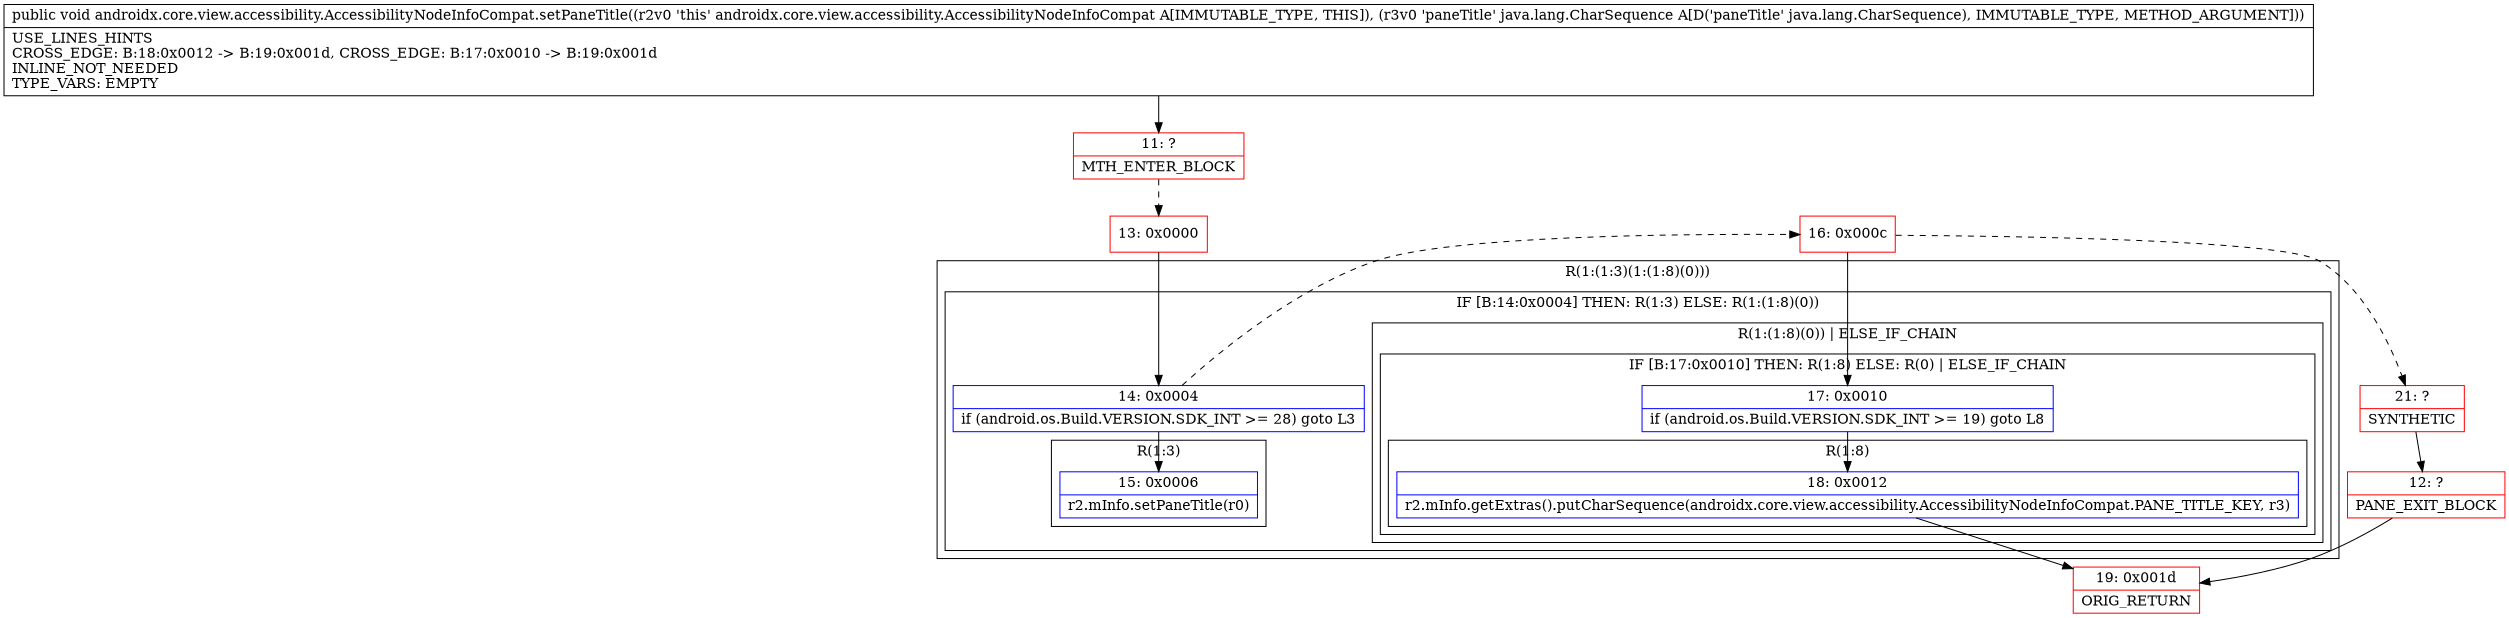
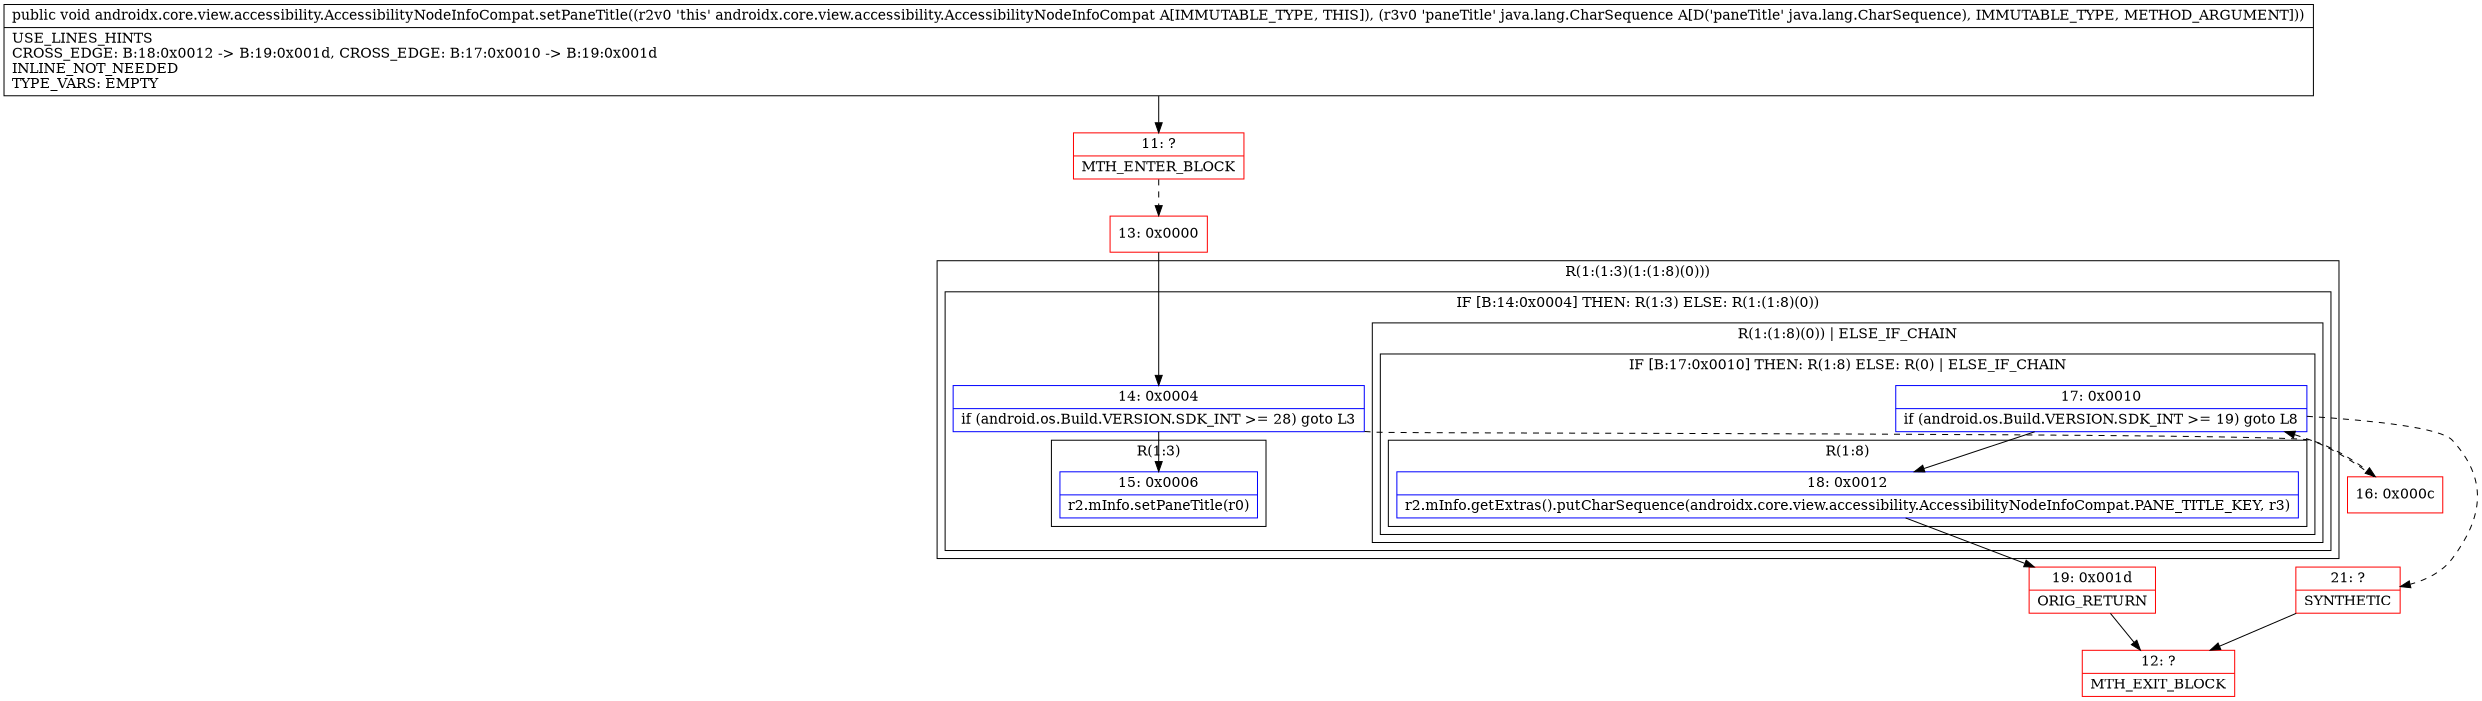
edge "16: 0x000c" -> "21: ?": now "17: 0x0010" -> "21: ?"
edge "16: 0x000c" -> "17: 0x0010": style solid -> dashed
node "12: ?": text "PANE_EXIT_BLOCK" -> "MTH_EXIT_BLOCK"
edge "12: ?" -> "19: 0x001d": reversed
